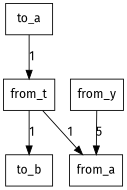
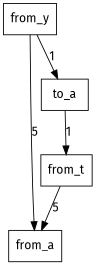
edge "from_y" -> "to_a": added, label "1"
edge "from_t" -> "from_a": label "1" -> "5"
node "to_b": removed
